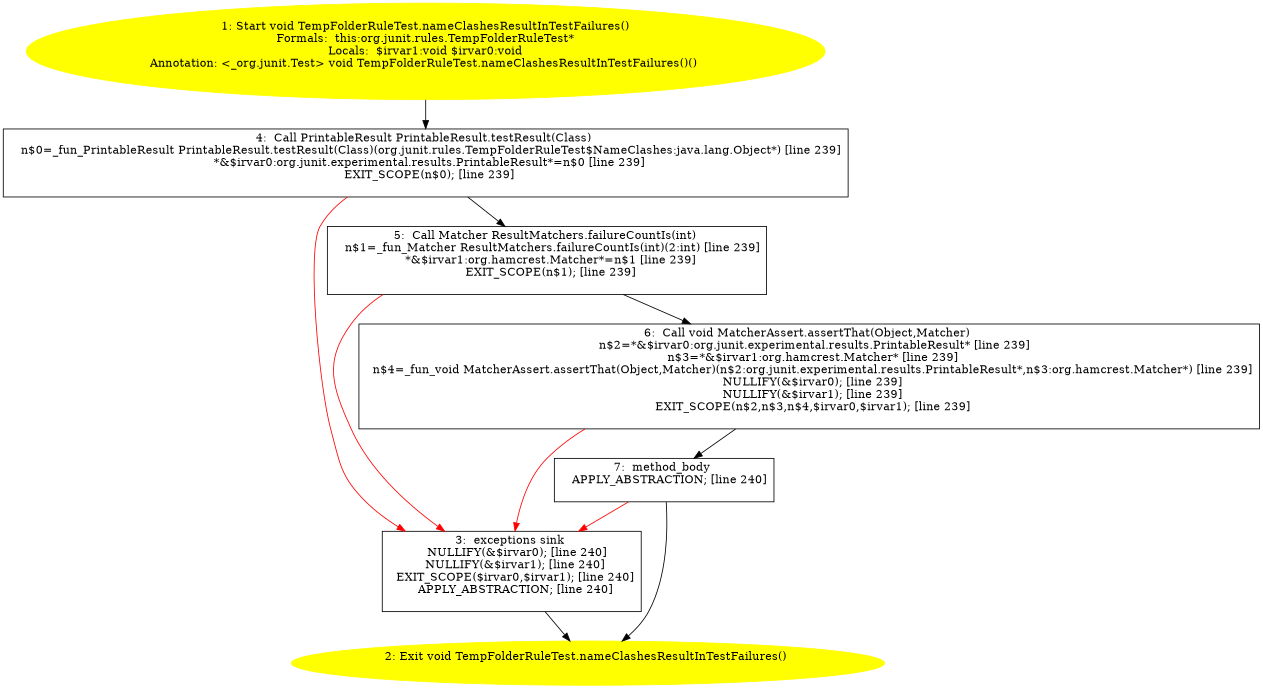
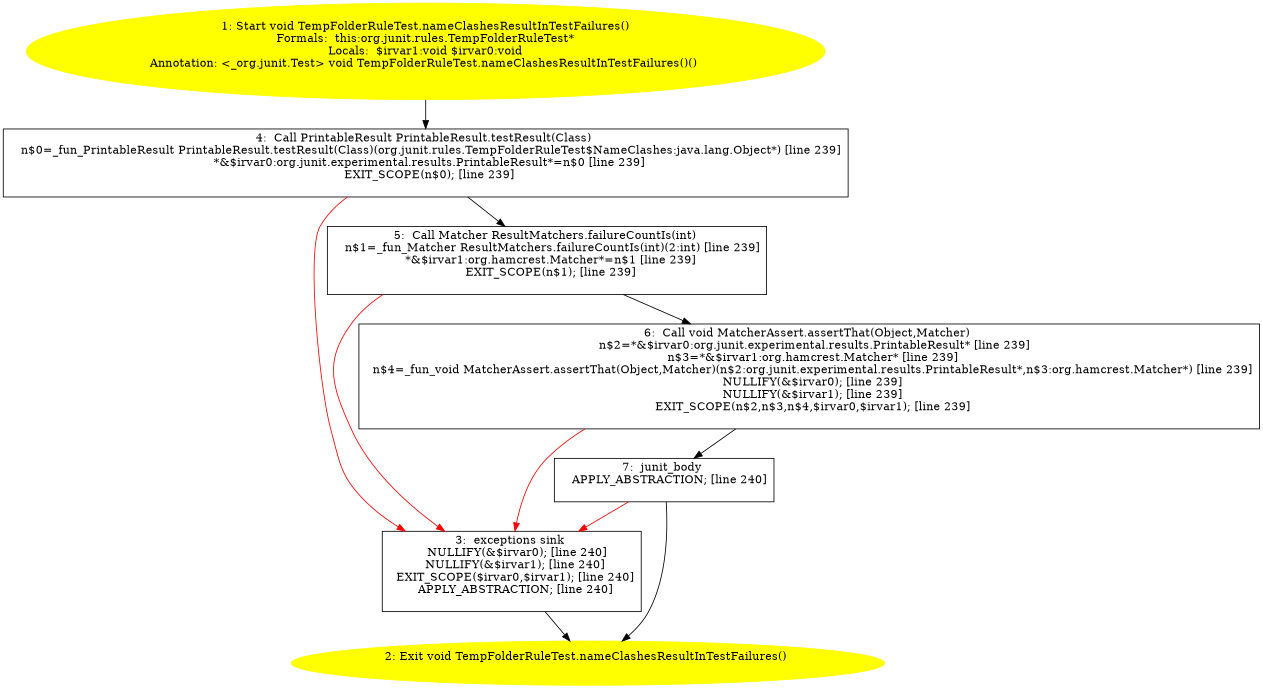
node "7:  method_body APPLY_ABSTRACTION; [line 240]": label "7:  method_body APPLY_ABSTRACTION; [line 240]" -> "7:  junit_body APPLY_ABSTRACTION; [line 240]"
